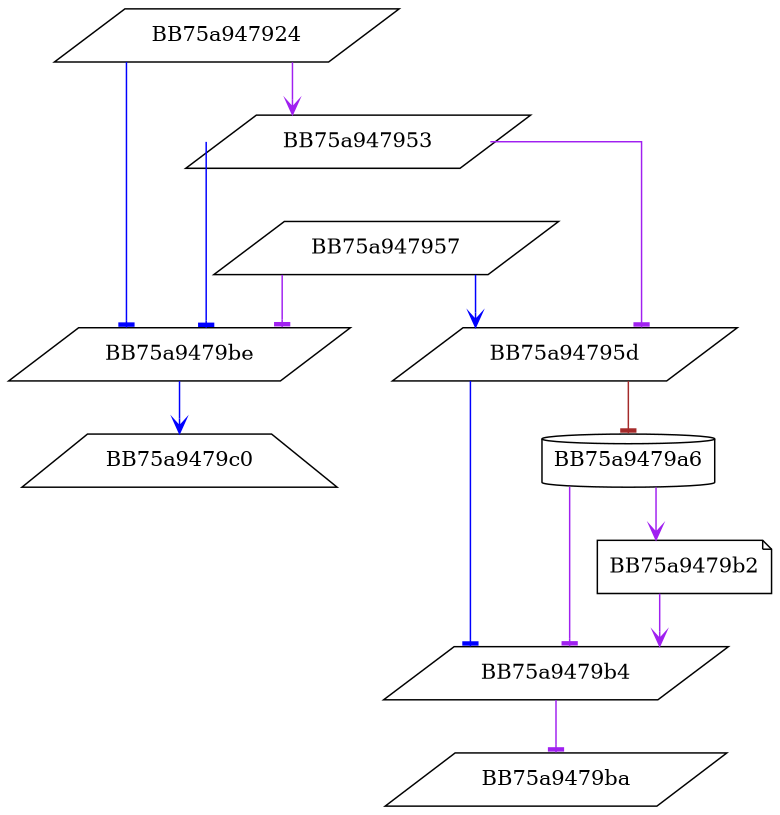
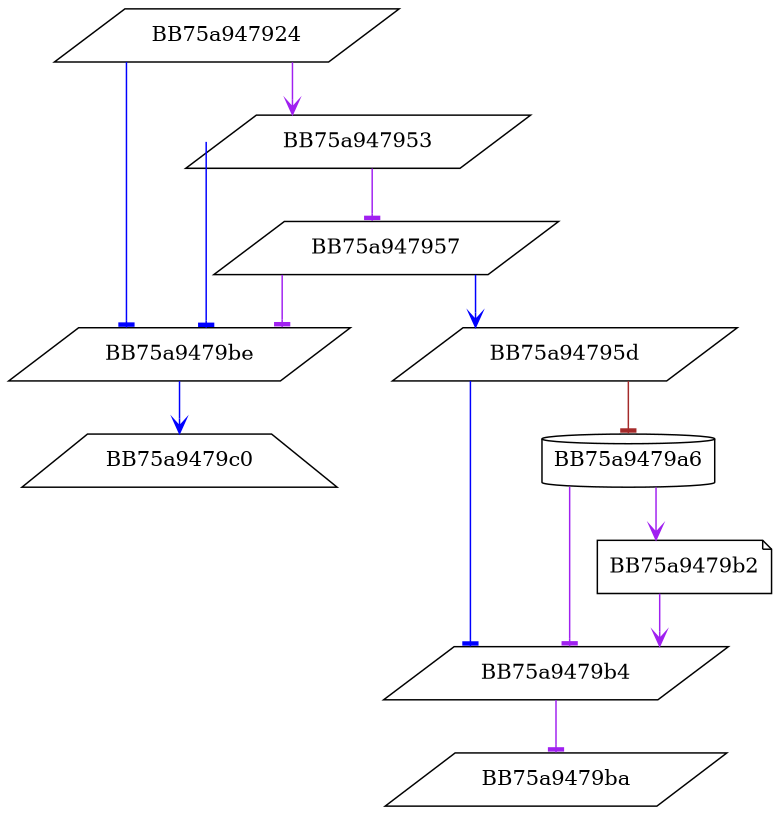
edge "BB75a947953" -> "BB75a94795d": now "BB75a947953" -> "BB75a947957"
